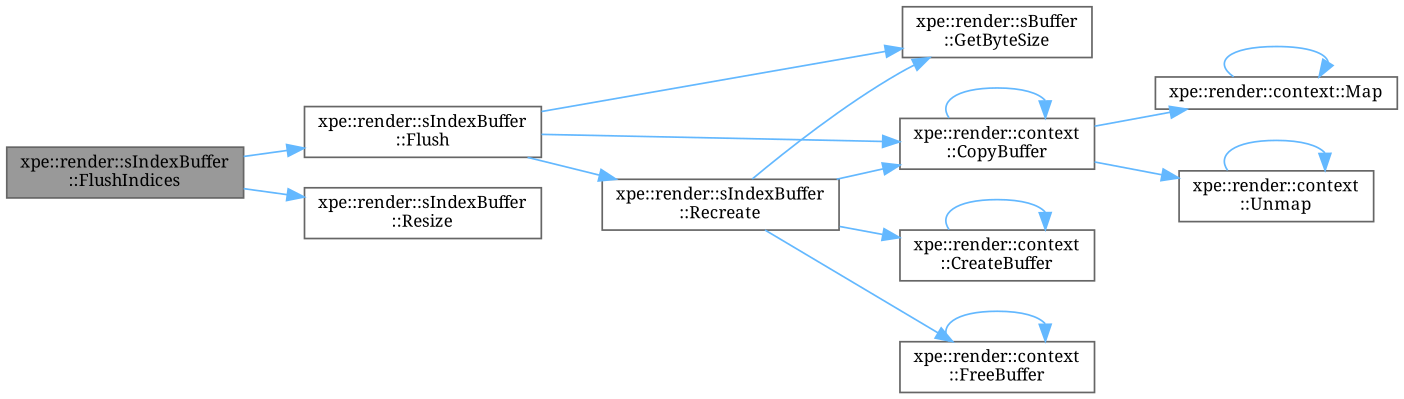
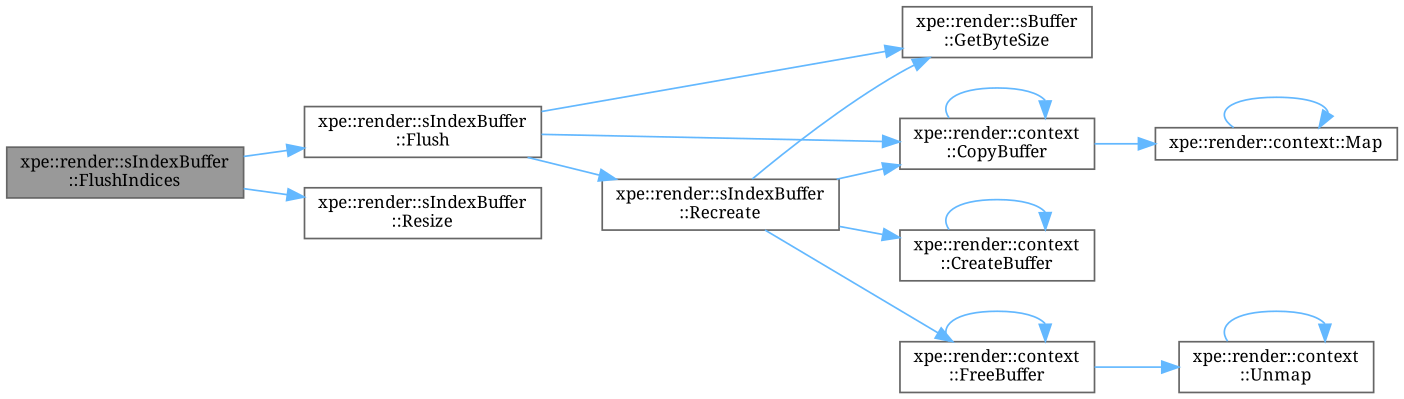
edge "xpe::render::context ::CopyBuffer" -> "xpe::render::context ::Unmap": now "xpe::render::context ::FreeBuffer" -> "xpe::render::context ::Unmap"
